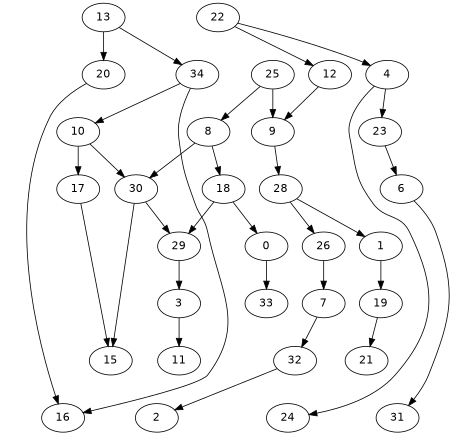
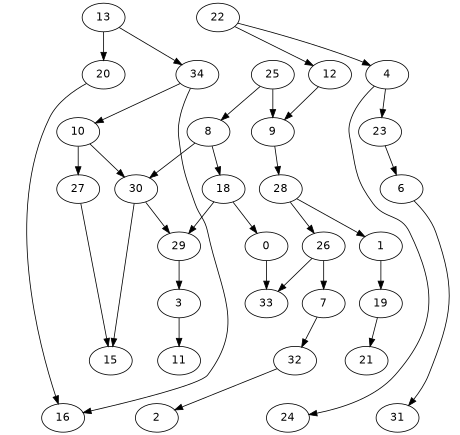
node "17": label "17" -> "27"
edge "26" -> "33": added
